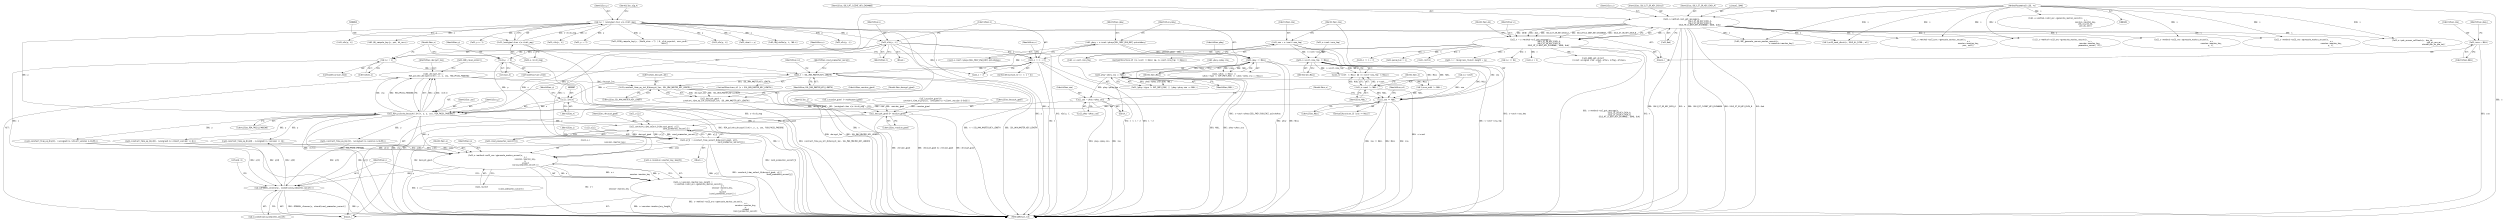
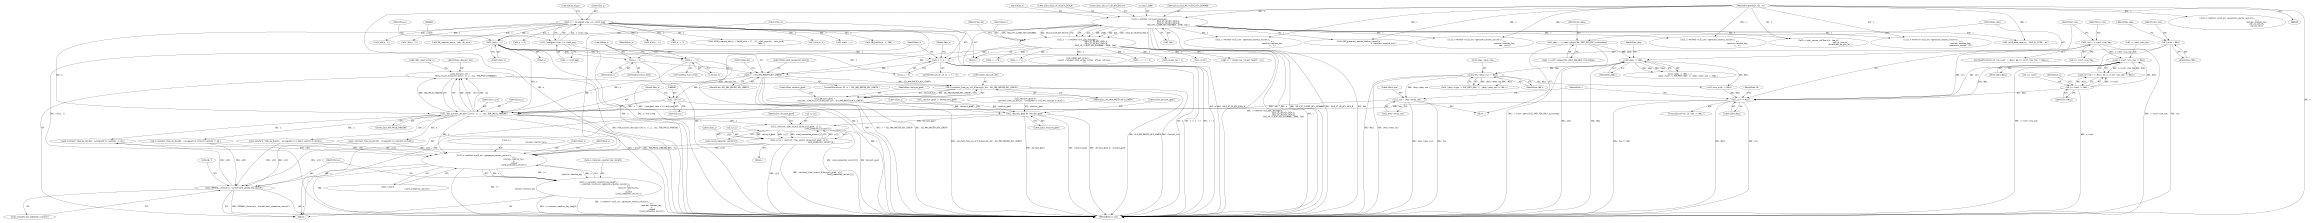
edge "(Call,pkey = s->cert->pkeys[SSL_PKEY_RSA_ENC].privatekey)" -> "(Call,pkey == NULL)": label "DDG: version_good" -> "DDG: pkey"
edge "(Call,s->cert)" -> "(Call,rsa == NULL)": now "(Call,*rsa = NULL)" -> "(Call,rsa == NULL)"
